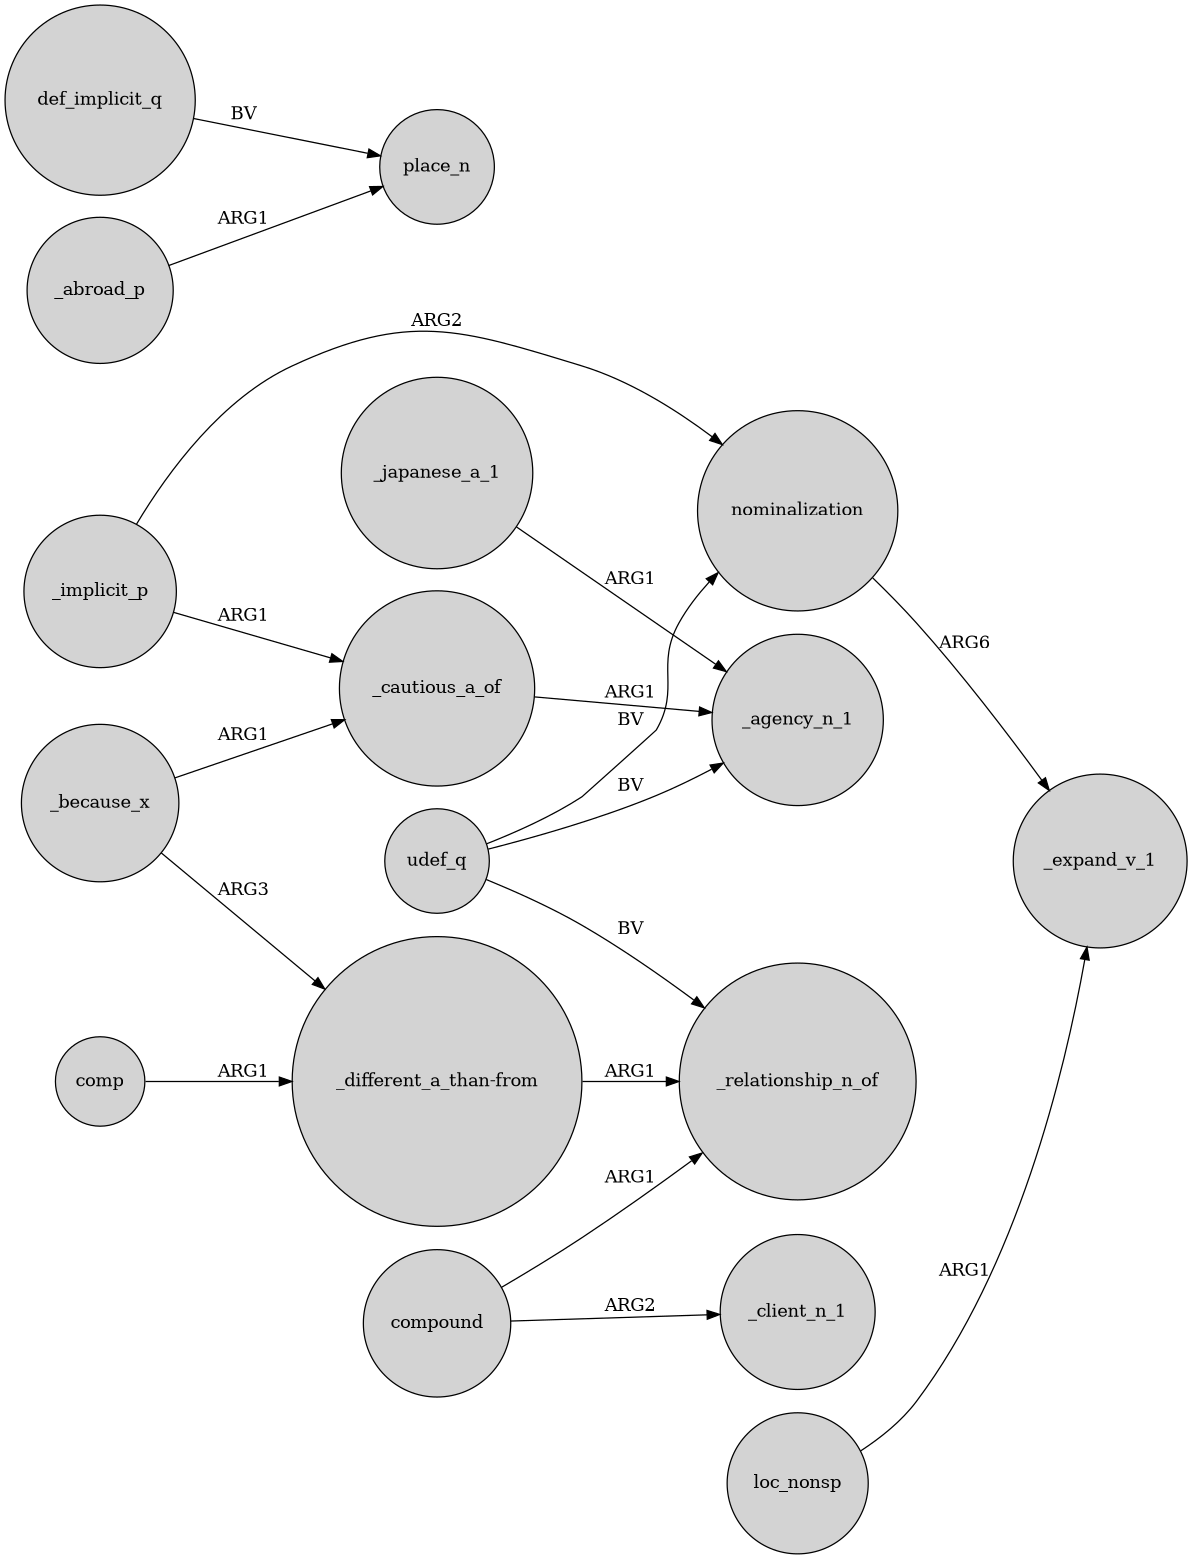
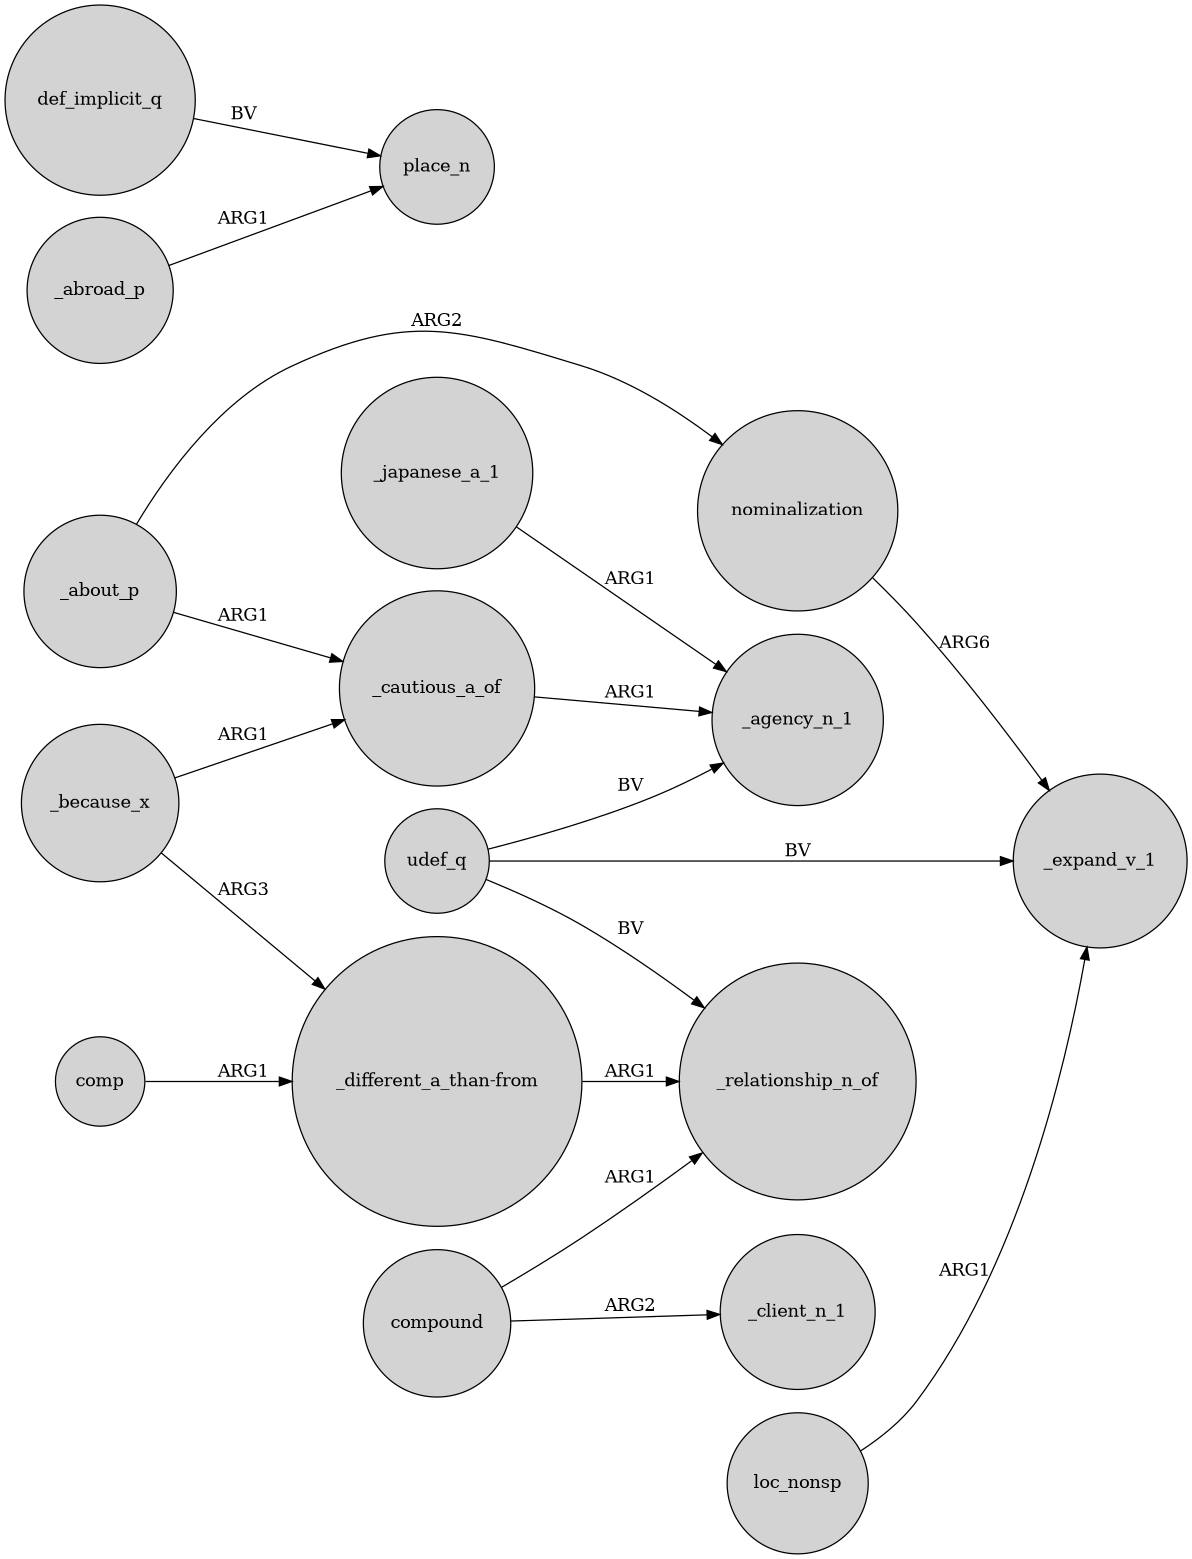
node "_implicit_p": label "_implicit_p" -> "_about_p"
edge "udef_q" -> "nominalization": now "udef_q" -> "_expand_v_1"
